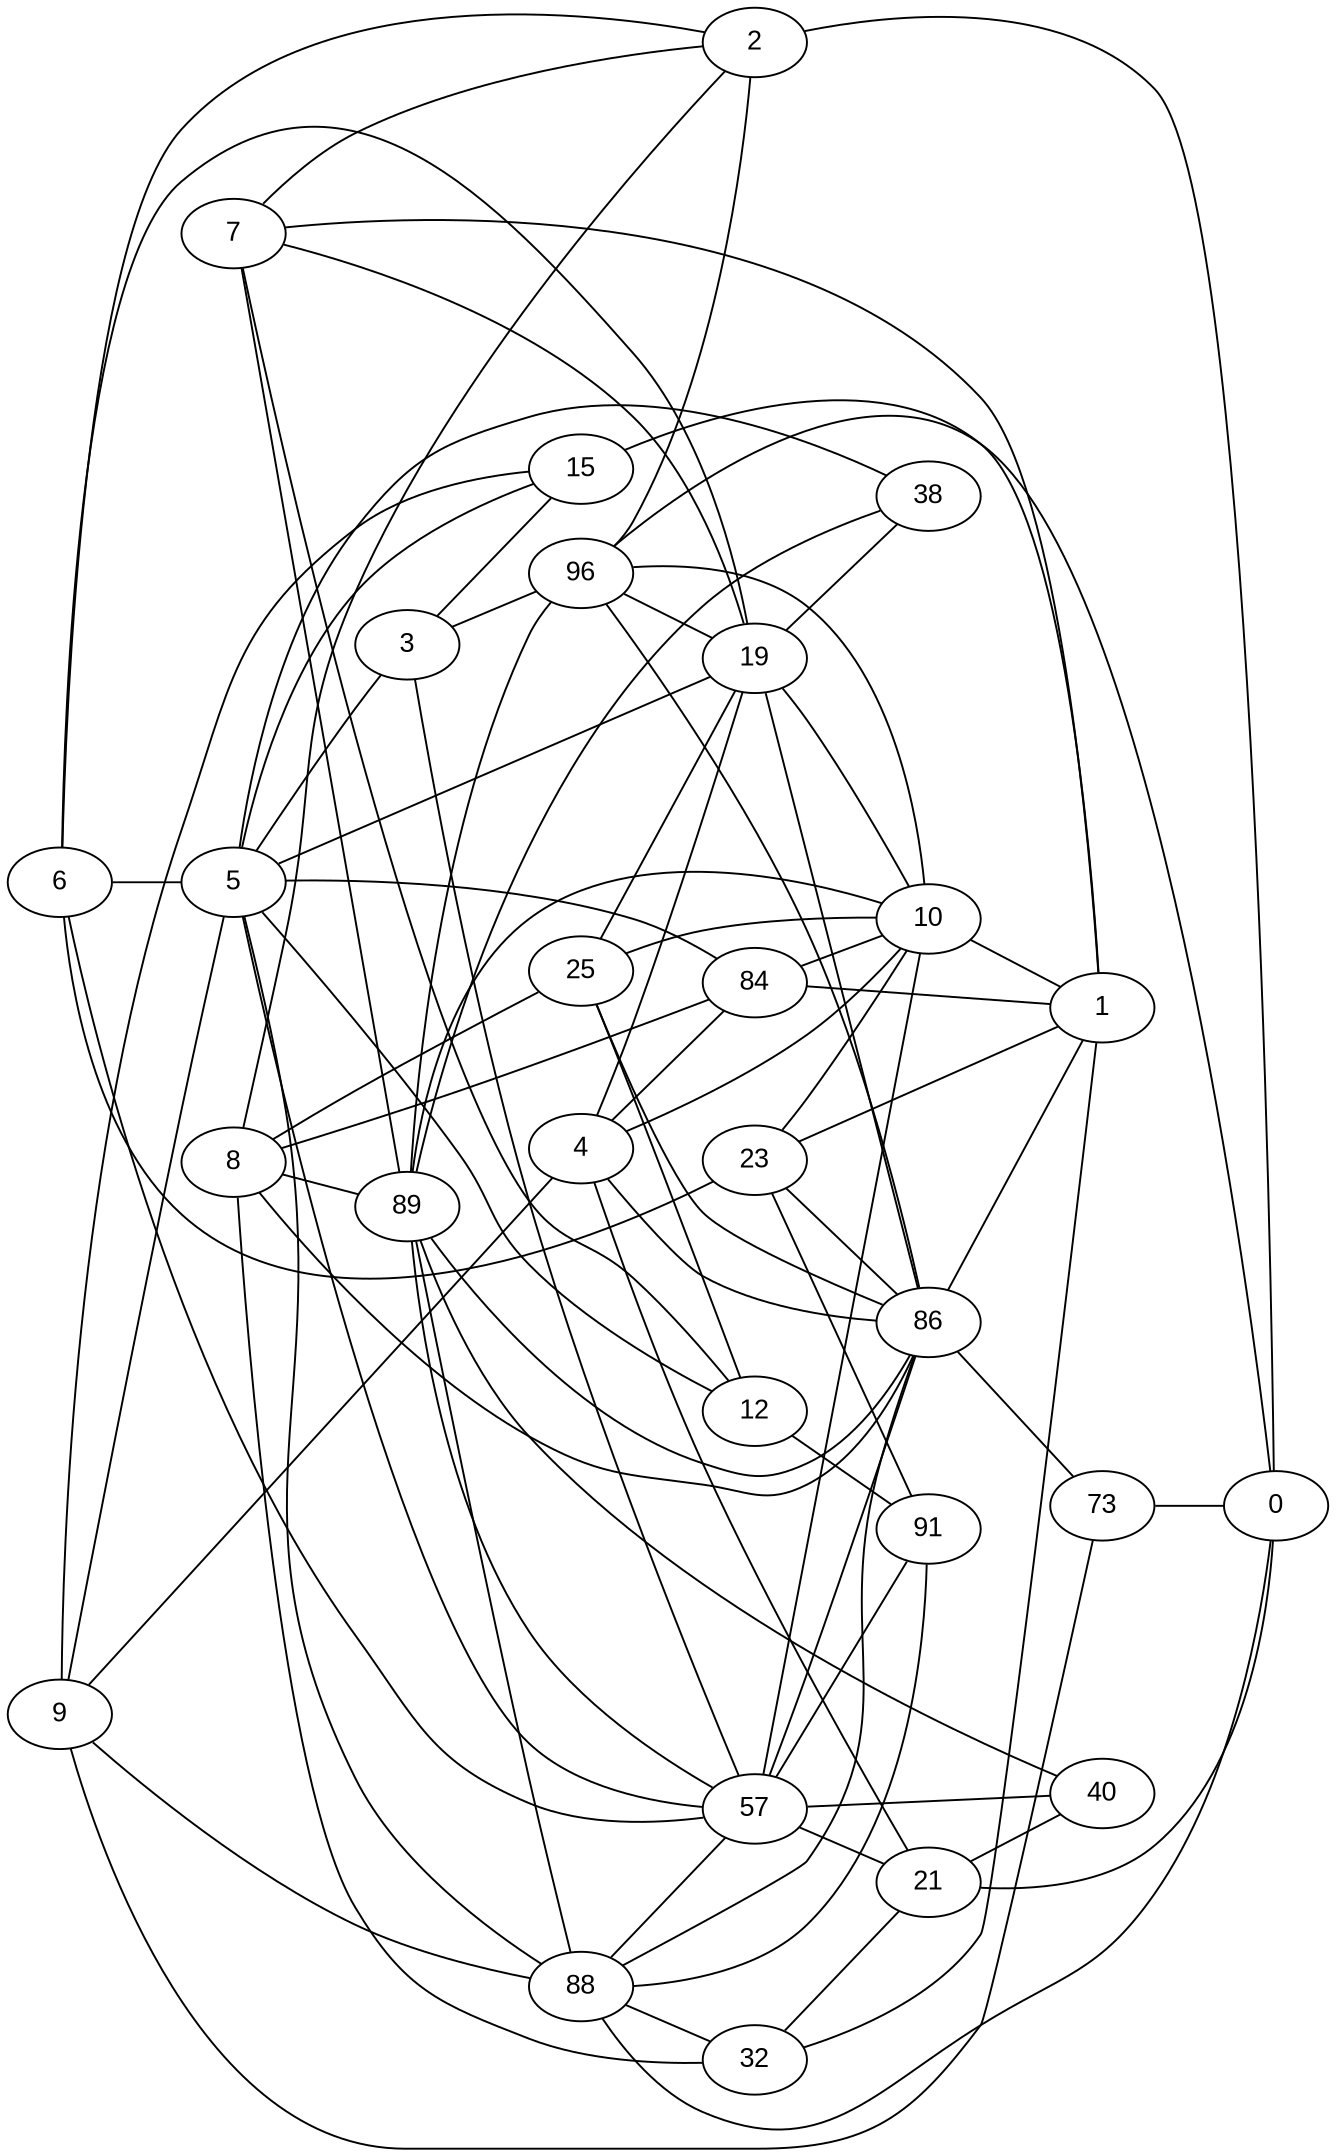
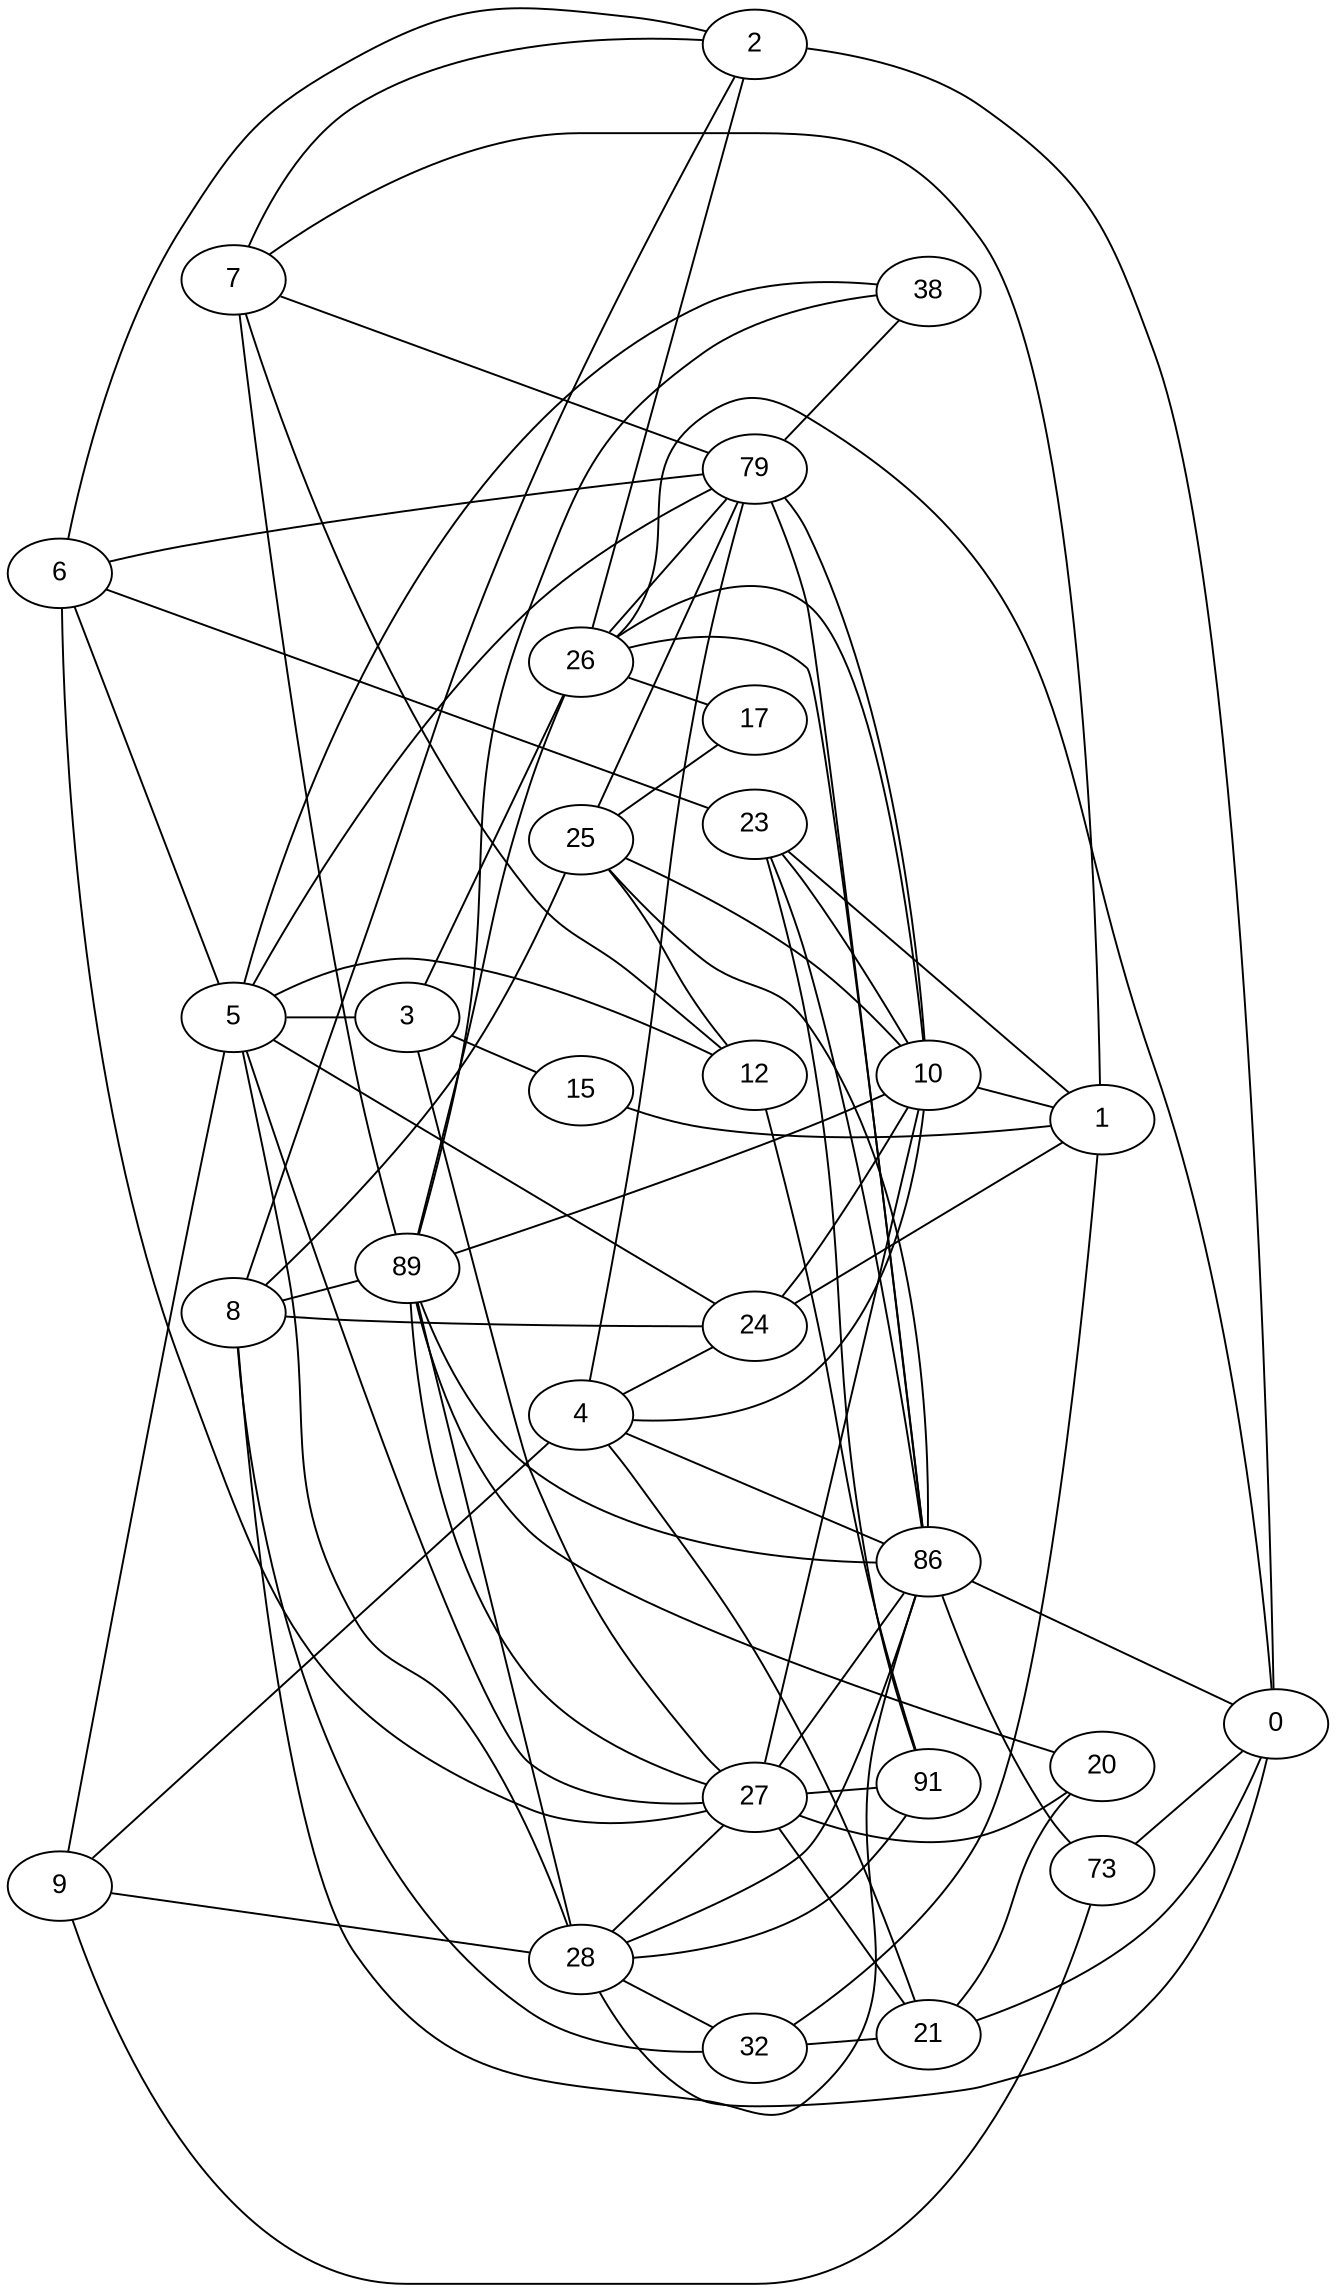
node "96": label "96" -> "26"
node "19": label "19" -> "79"
edge "15" -- "5": removed
node "17": added
node "84": label "84" -> "24"
edge "15" -- "9": removed
edge "1" -- "86": now "0" -- "86"
node "40": label "40" -> "20"
node "57": label "57" -> "27"
node "88": label "88" -> "28"
